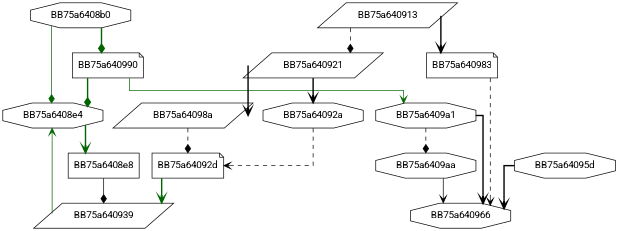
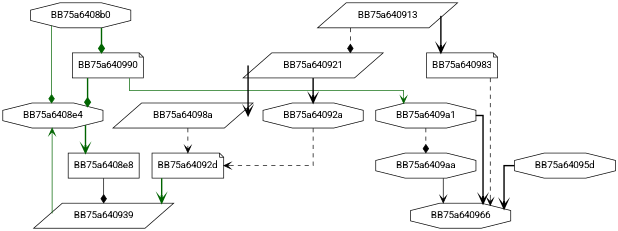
edge "BB75a64098a" -> "BB75a64092d": arrowhead diamond -> vee
